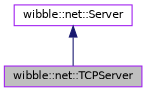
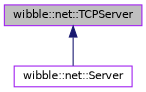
edge "wibble::net::TCPServer" -> "wibble::net::Server": reversed
